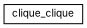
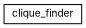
node "clique_clique": label "clique_clique" -> "clique_finder"
